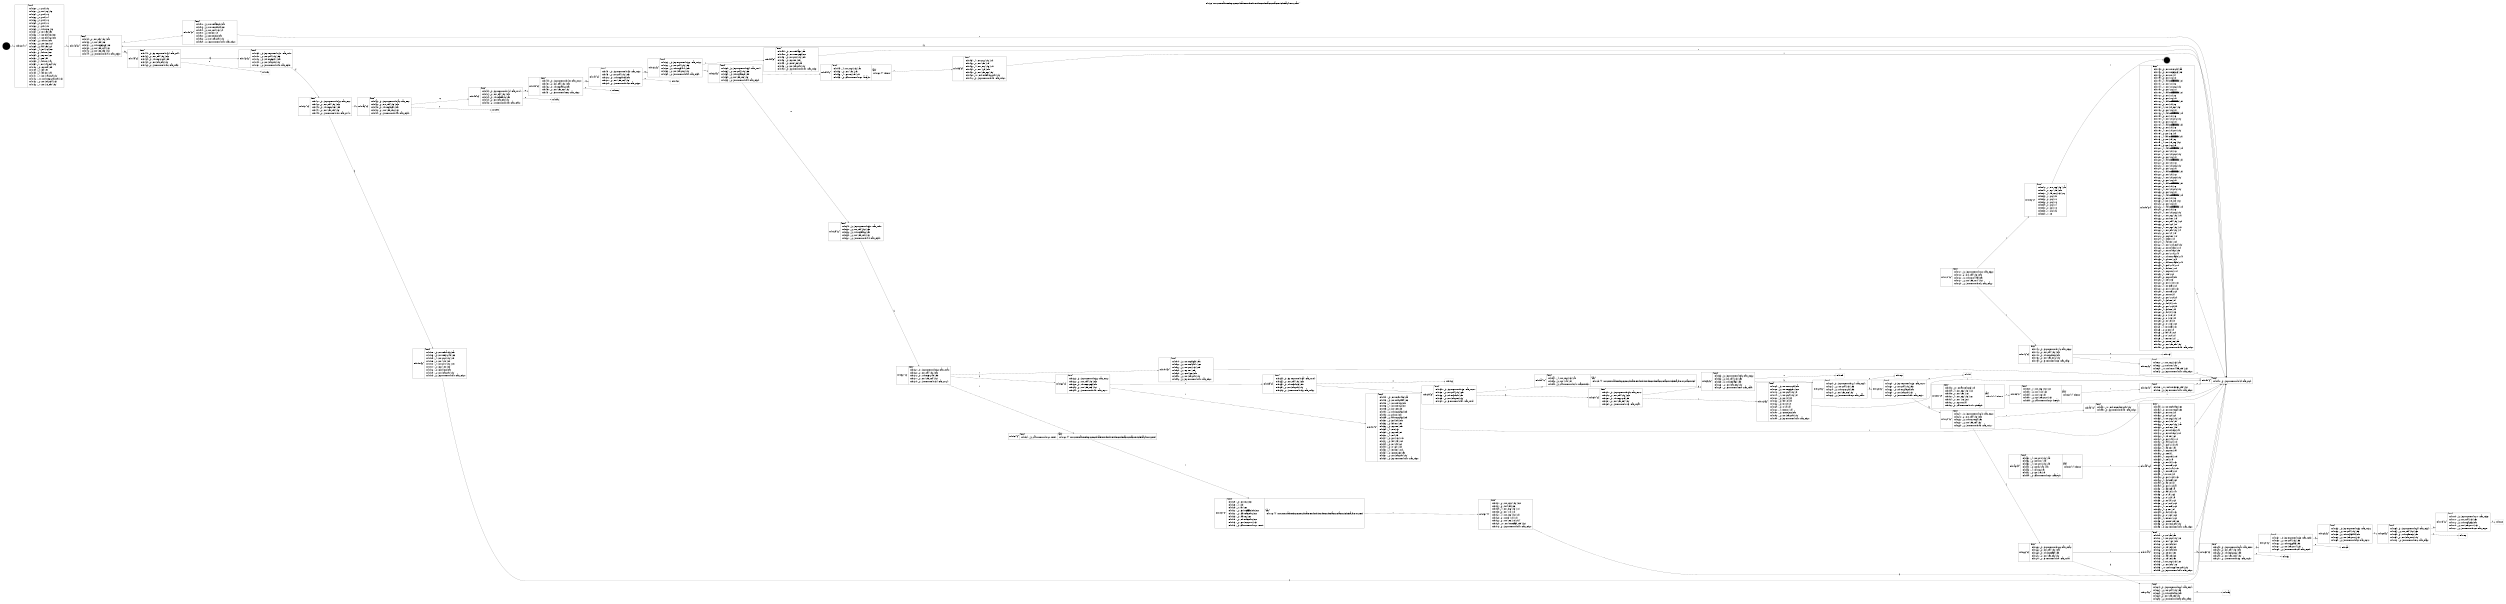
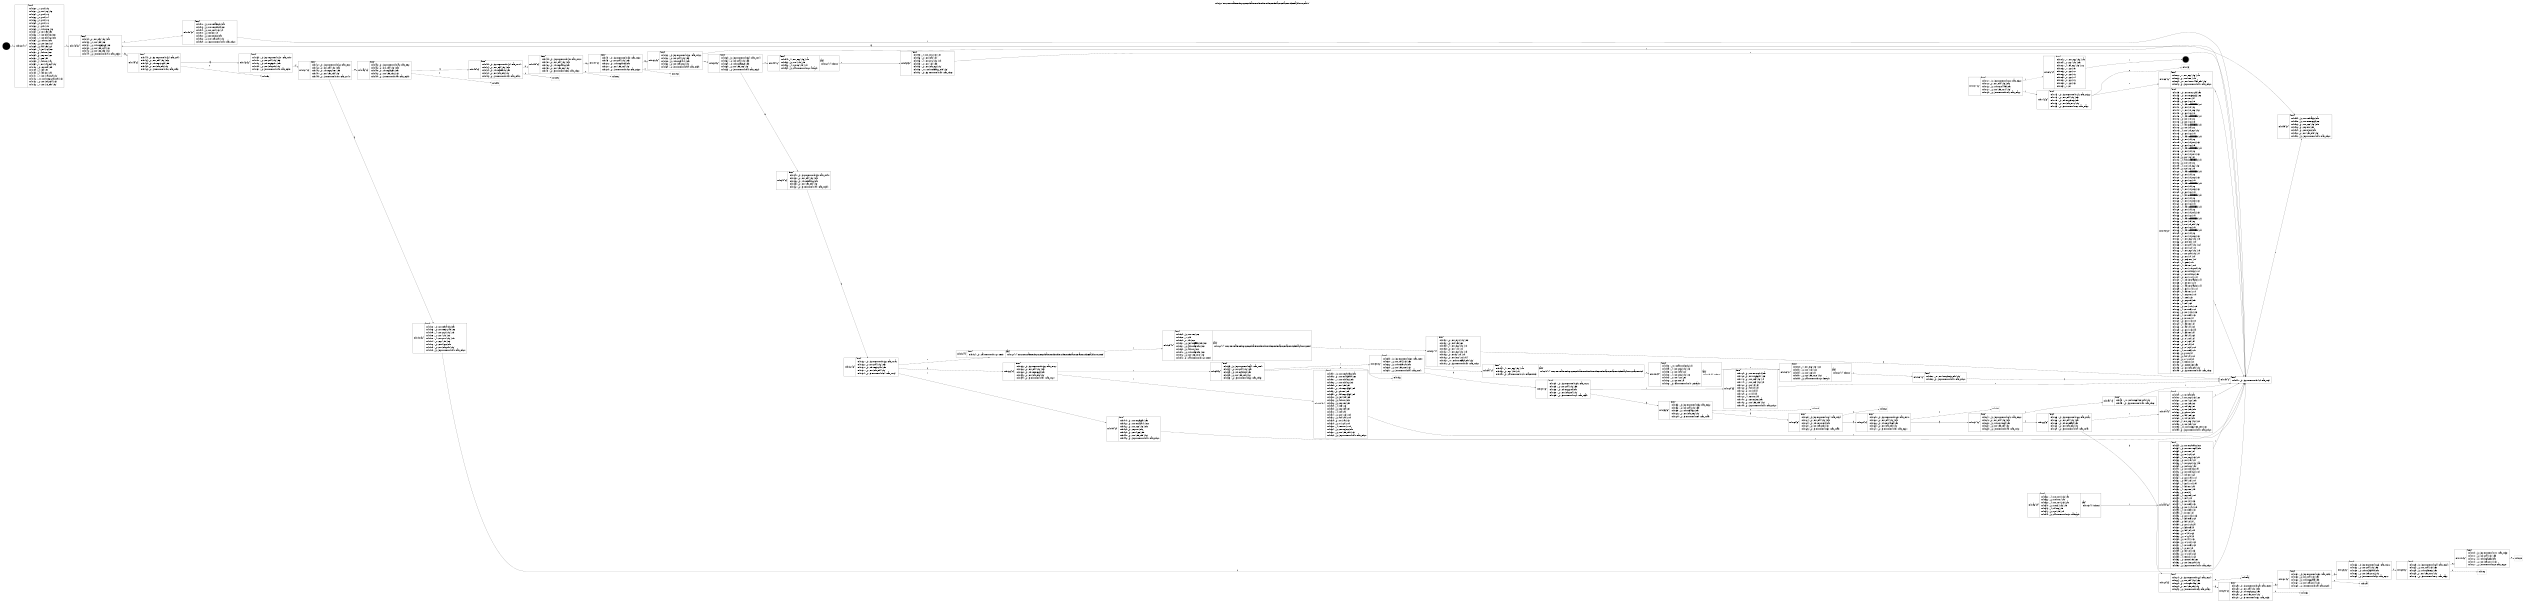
edge "0x4019b9 [30]" -> "0x401f40 [5]": reversed
edge "0x401ba4 [12]" -> "0x401bb0 [29]": added, label "1"
edge "0x401b7a [42]" -> "0x40169b [28]": now "0x40167f [28]" -> "0x40169b [28]"
